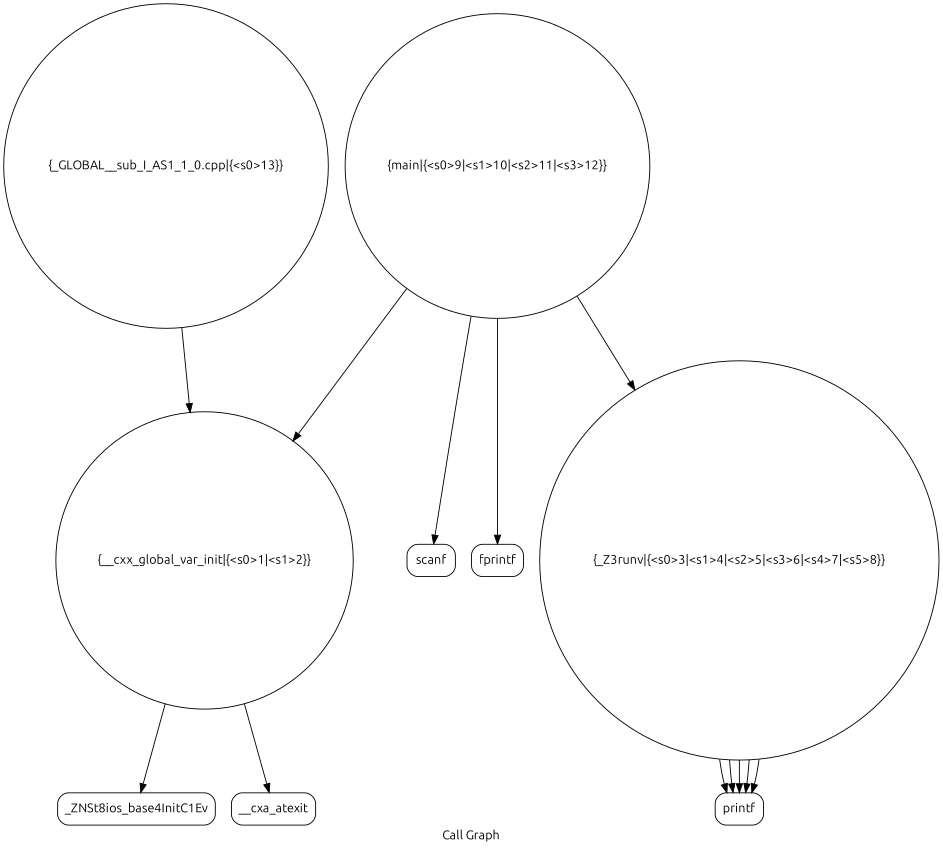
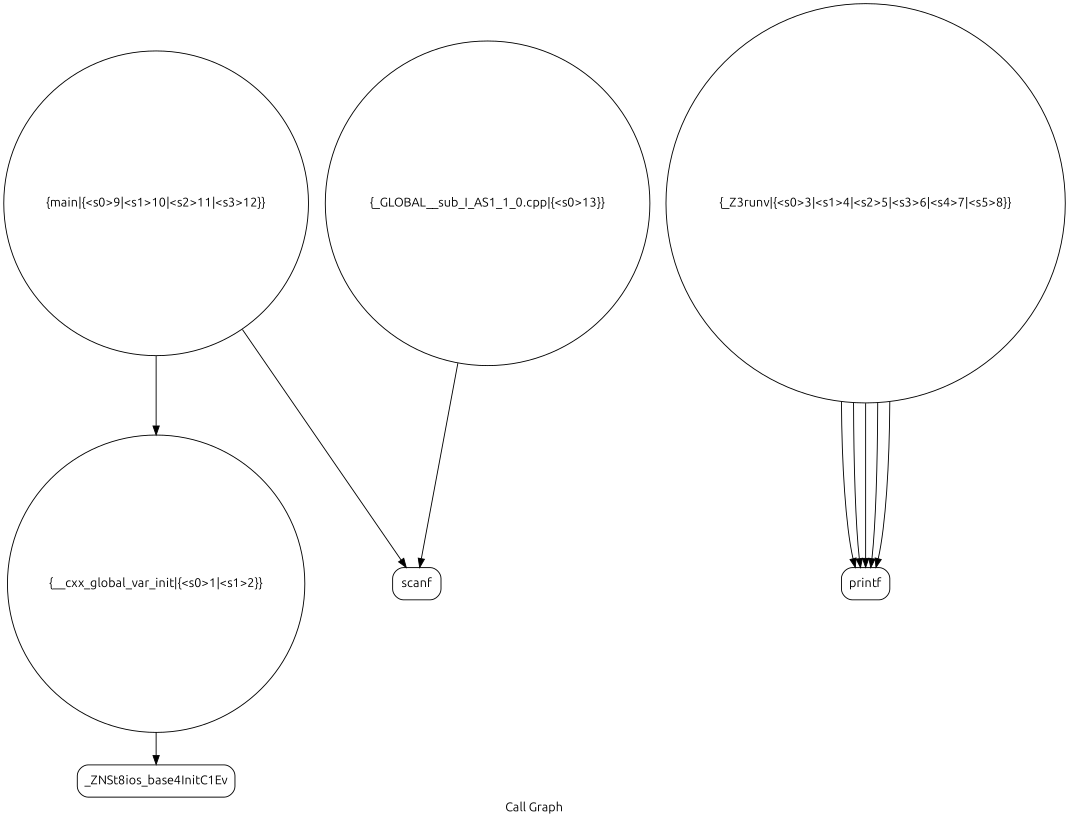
edge "{main|{<s0>9|<s1>10|<s2>11|<s3>12}}" -> "{_Z3runv|{<s0>3|<s1>4|<s2>5|<s3>6|<s4>7|<s5>8}}": removed
edge "{_GLOBAL__sub_I_AS1_1_0.cpp|{<s0>13}}" -> "{__cxx_global_var_init|{<s0>1|<s1>2}}": now "{_GLOBAL__sub_I_AS1_1_0.cpp|{<s0>13}}" -> "scanf"
node "fprintf": removed
node "__cxa_atexit": removed
